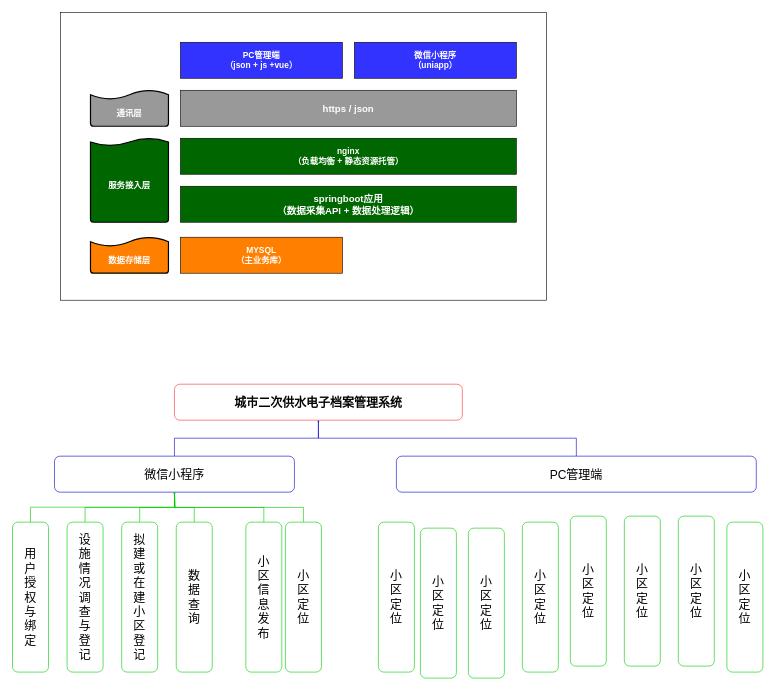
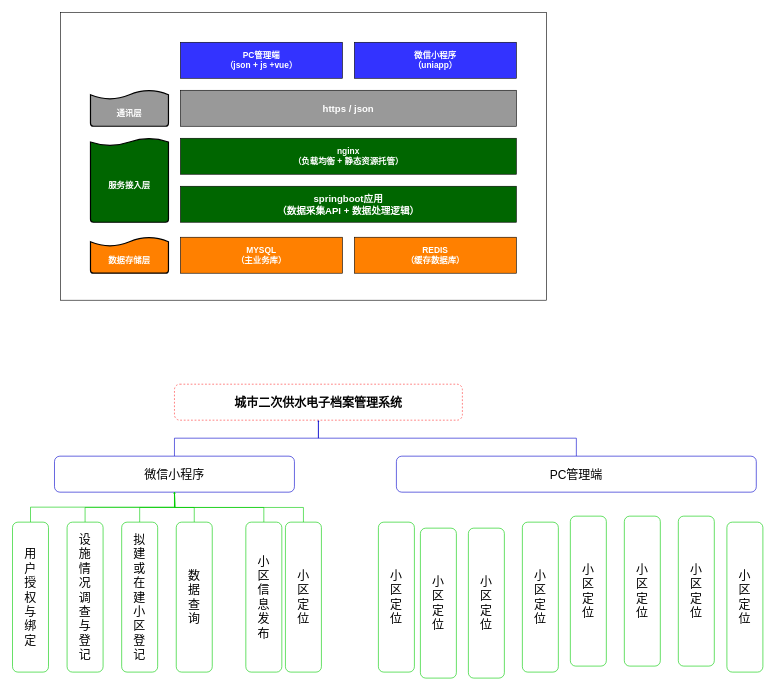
node "REDIS （缓存数据库）": added
node "城市二次供水电子档案管理系统": style solid -> dashed
